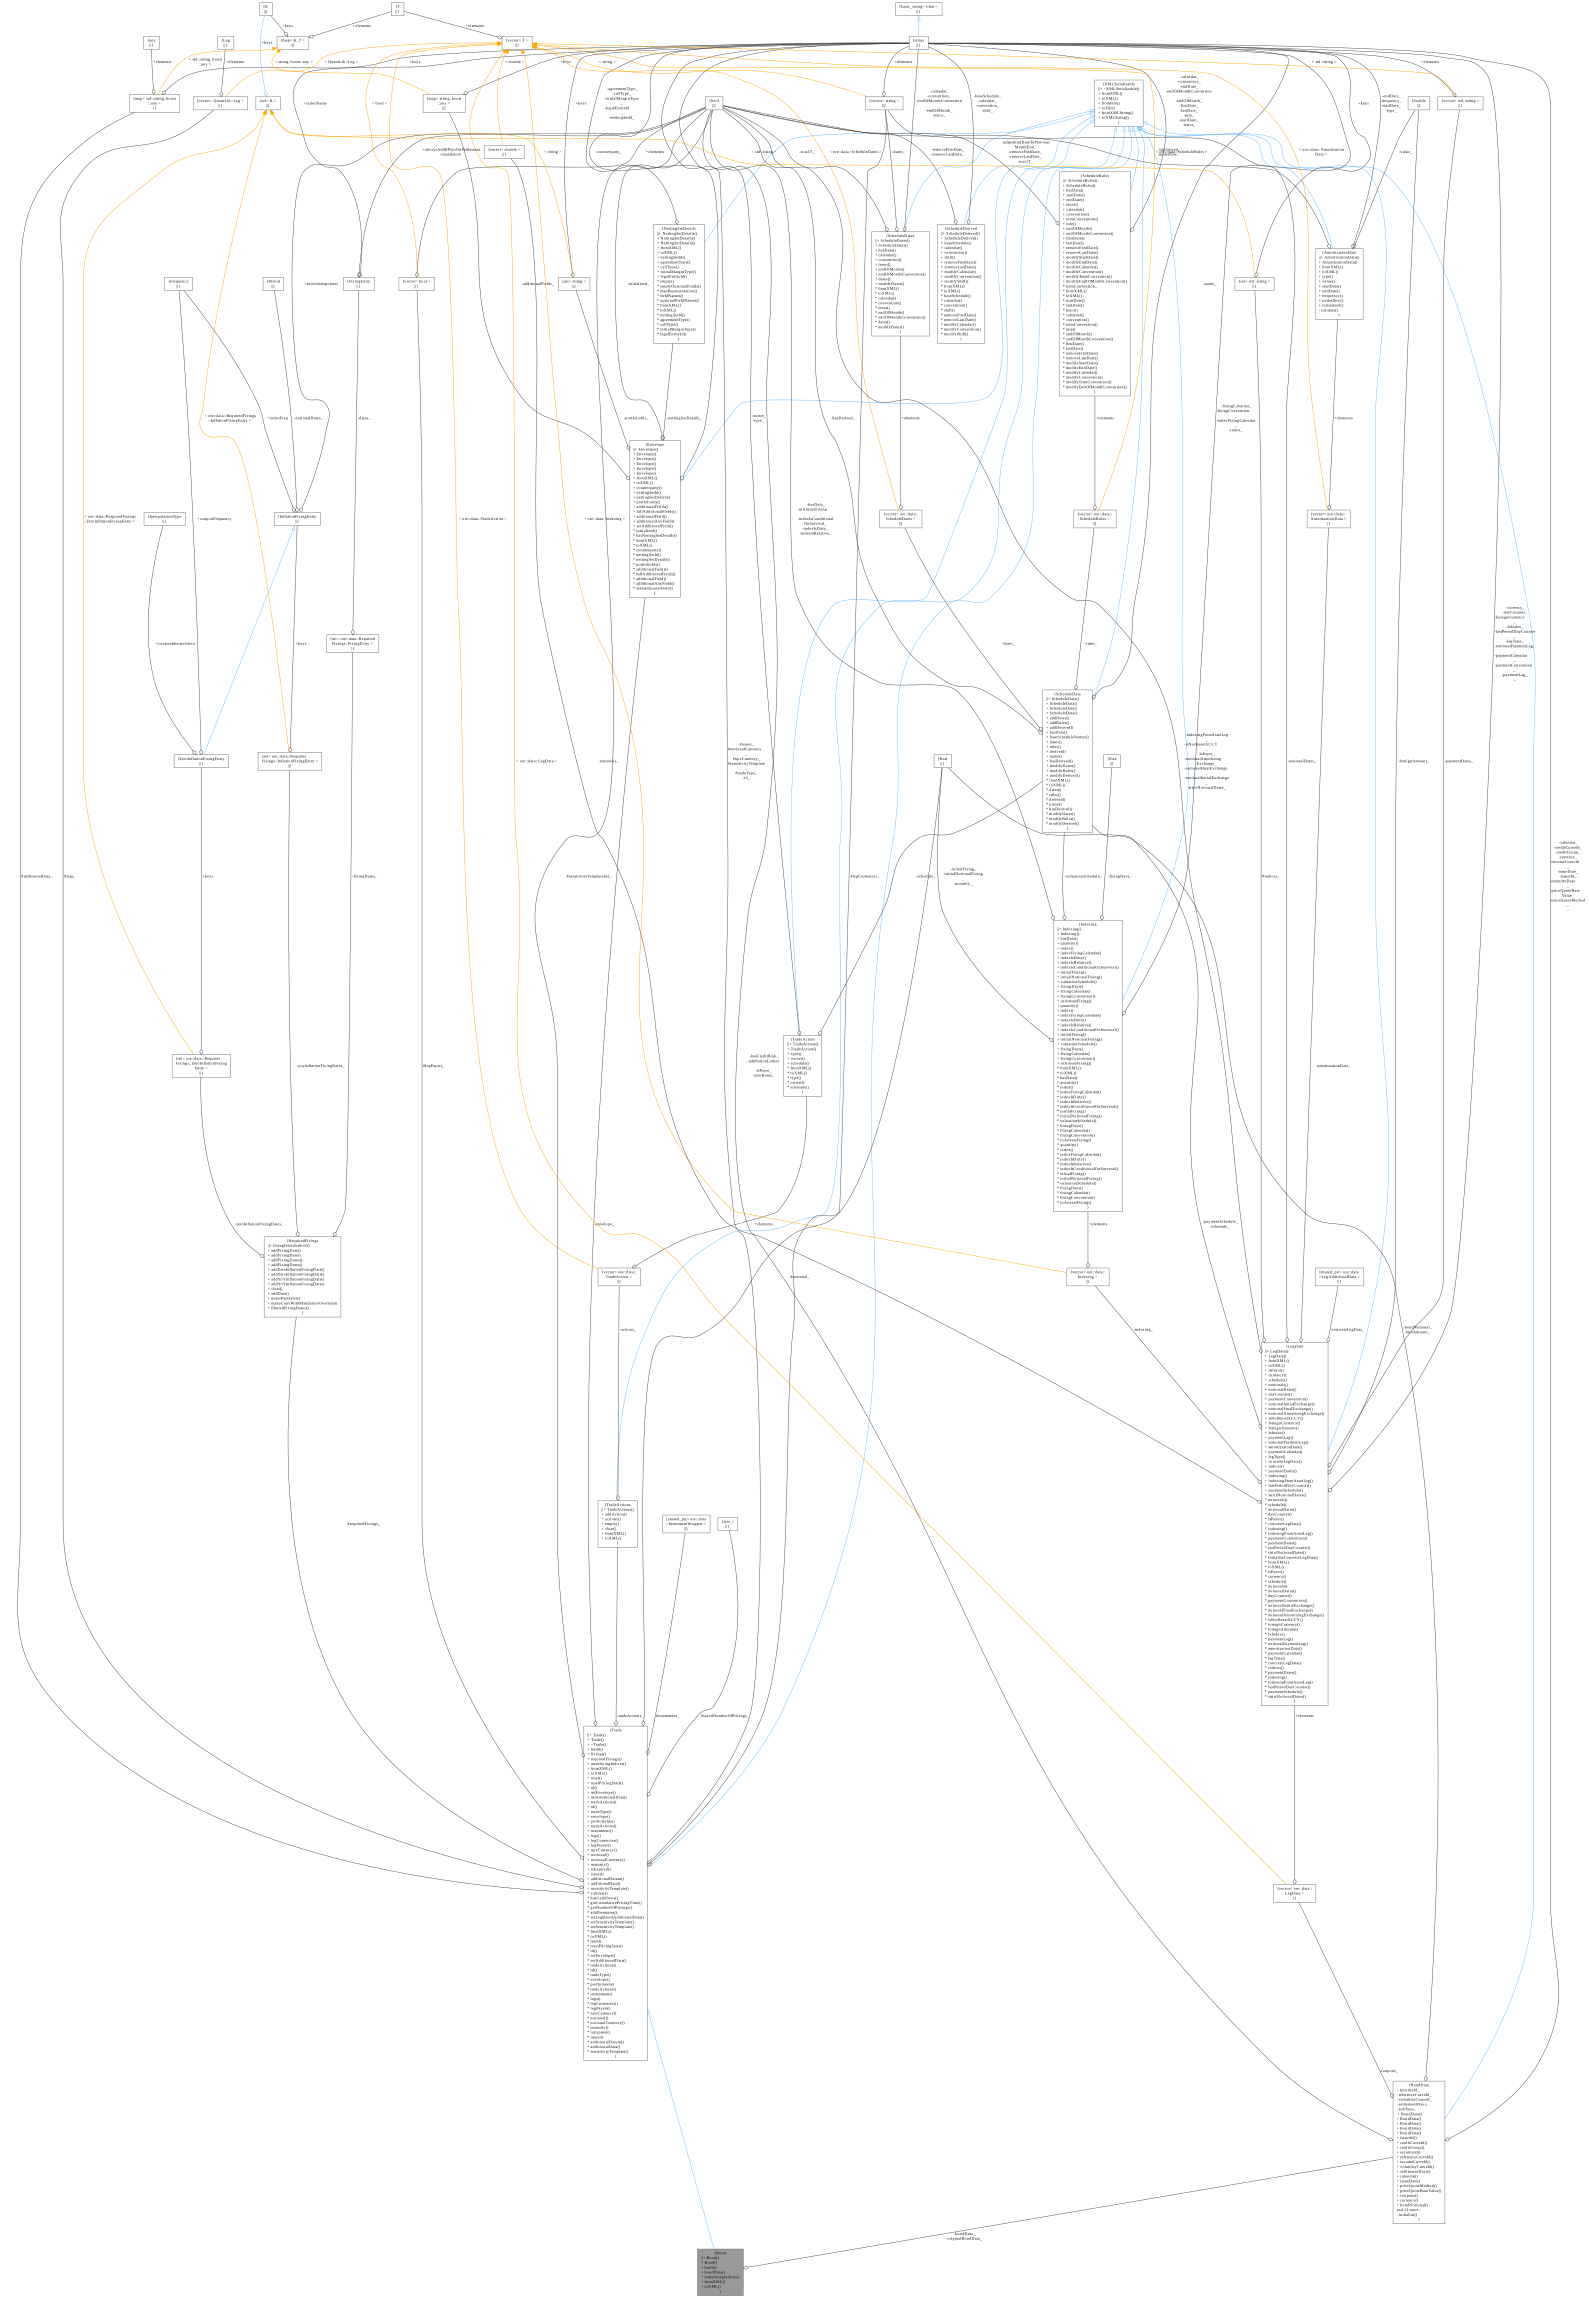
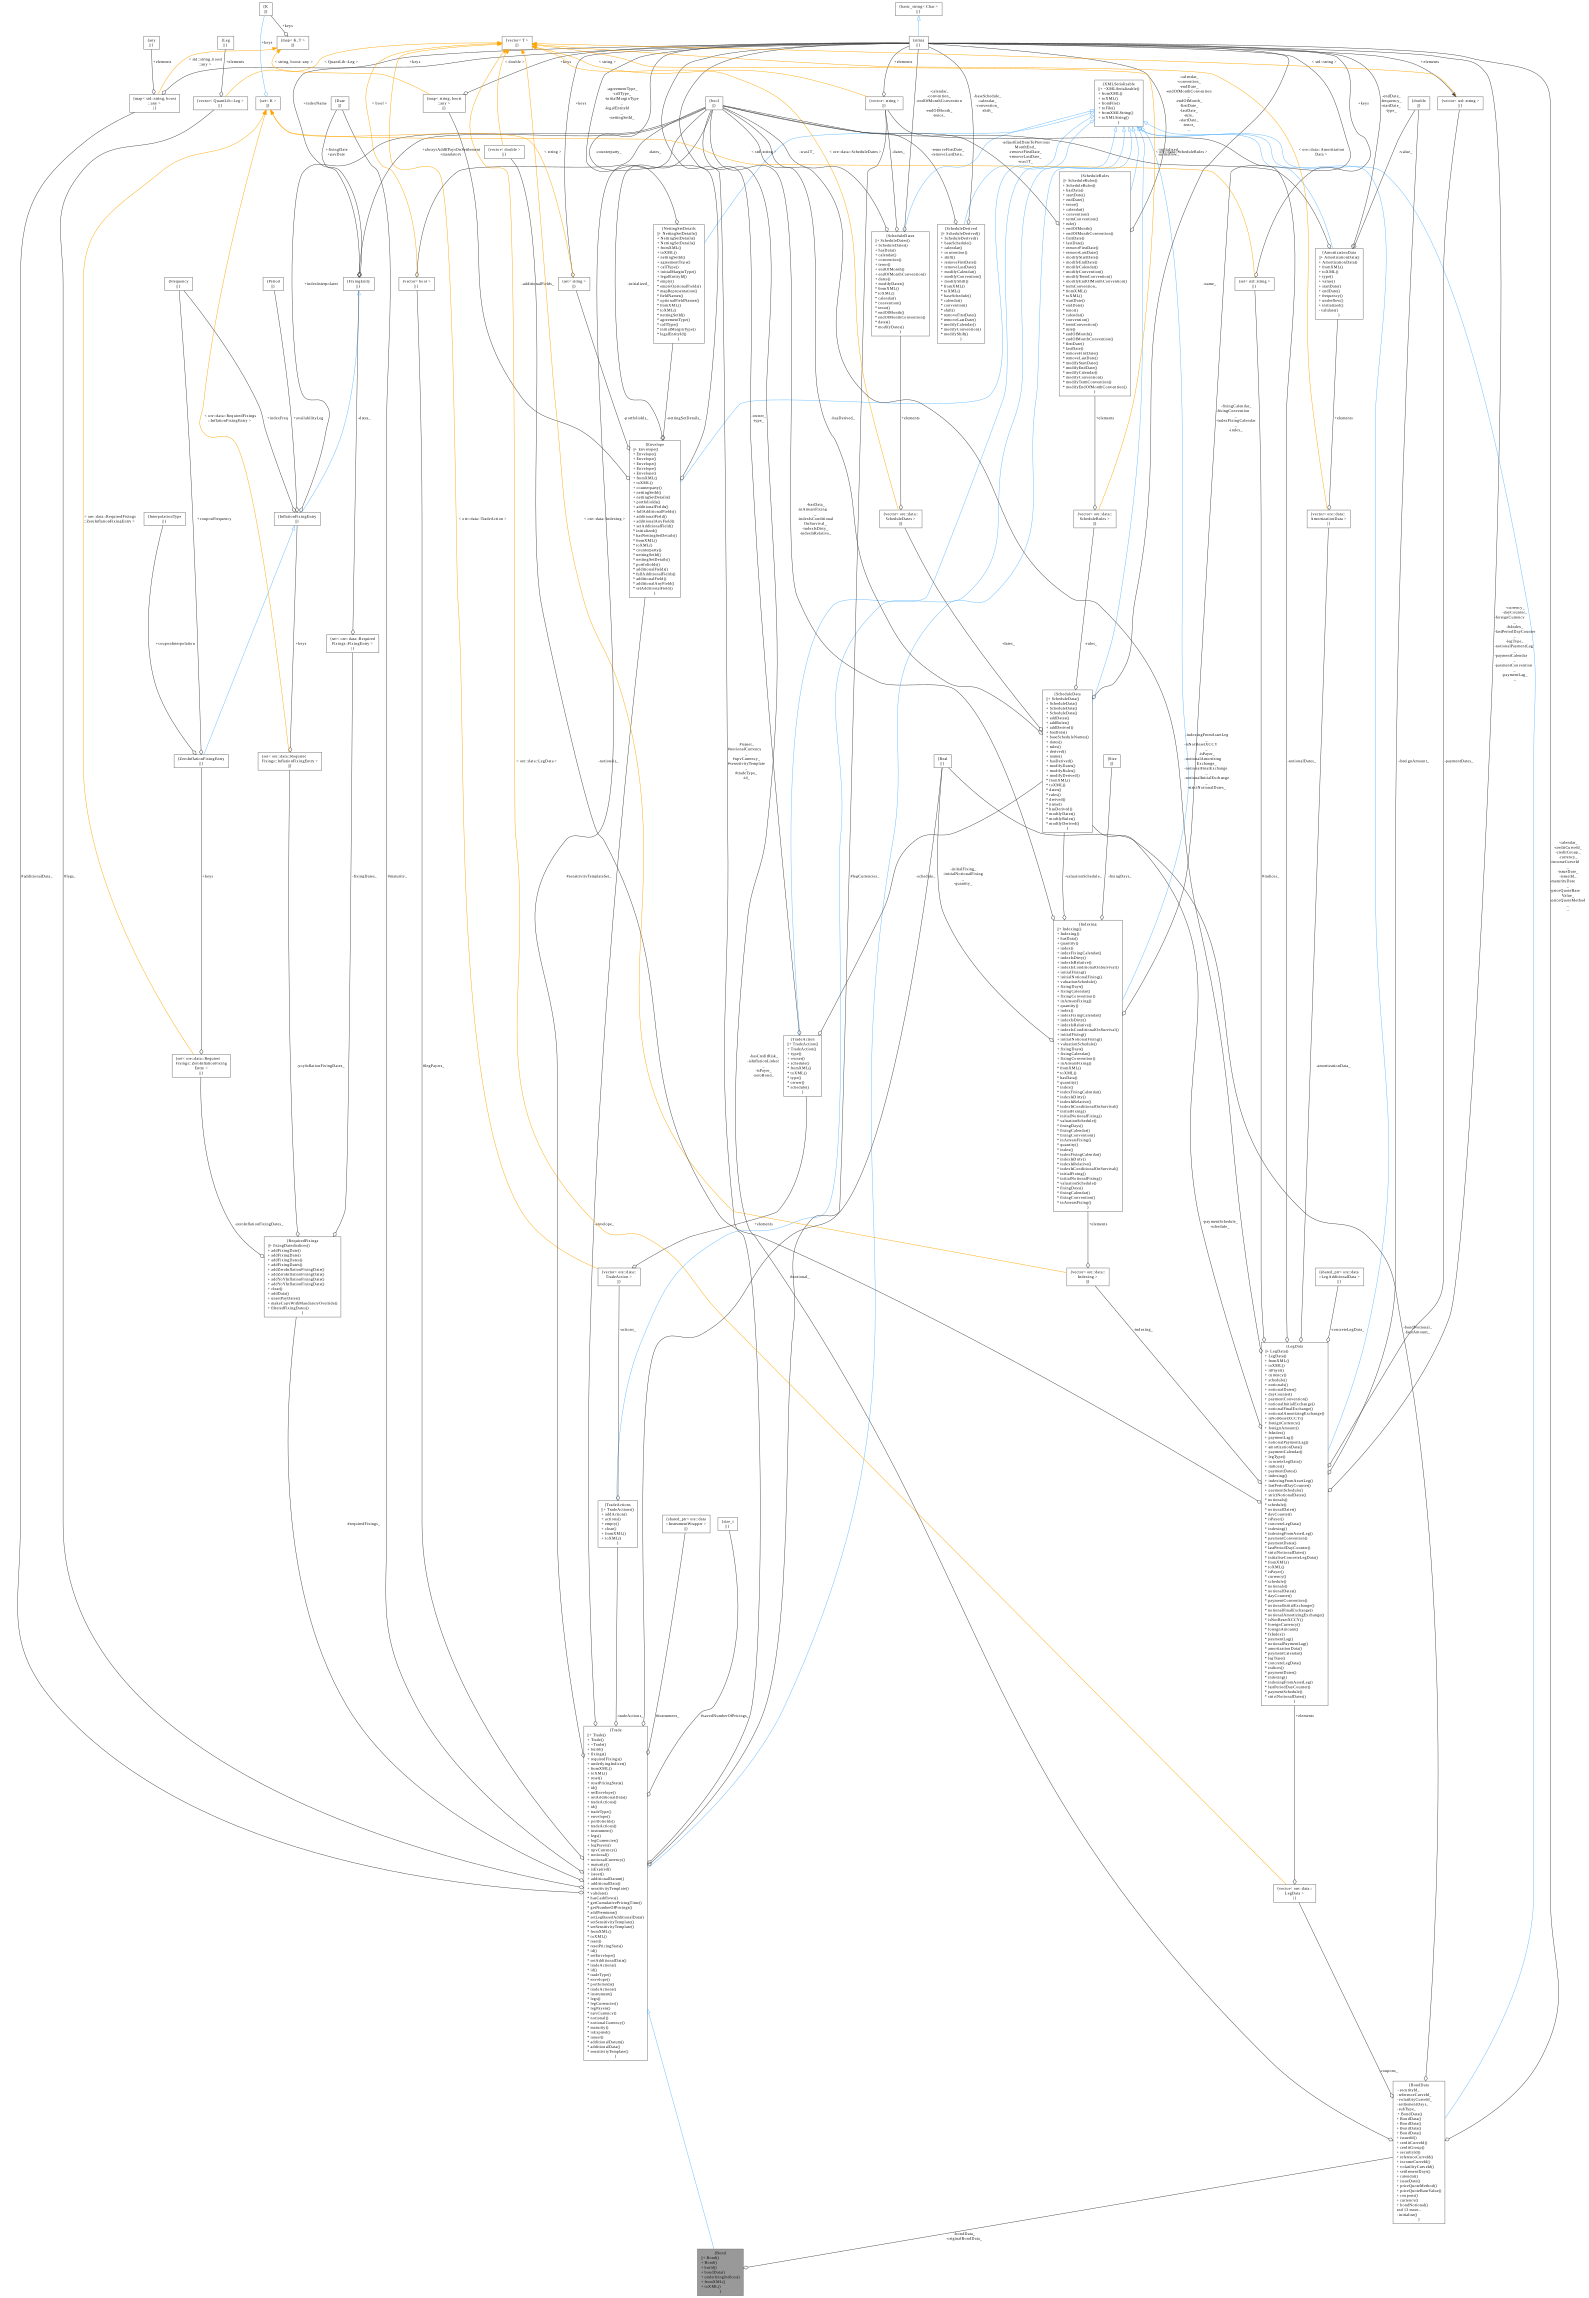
node "{T ||}": removed
edge "{string ||}" -> "{vector< std::string > ||}": arrowhead odiamond -> normal
node "{Date ||}": added
edge "{bool ||}" -> "{vector< bool > ||}": label " +elements" -> " -dates_"
edge "{InflationFixingEntry ||}" -> "{FixingEntry ||}": added
edge "{Period ||}" -> "{InflationFixingEntry ||}": label " -notionalDates_" -> " +availabilityLeg"
